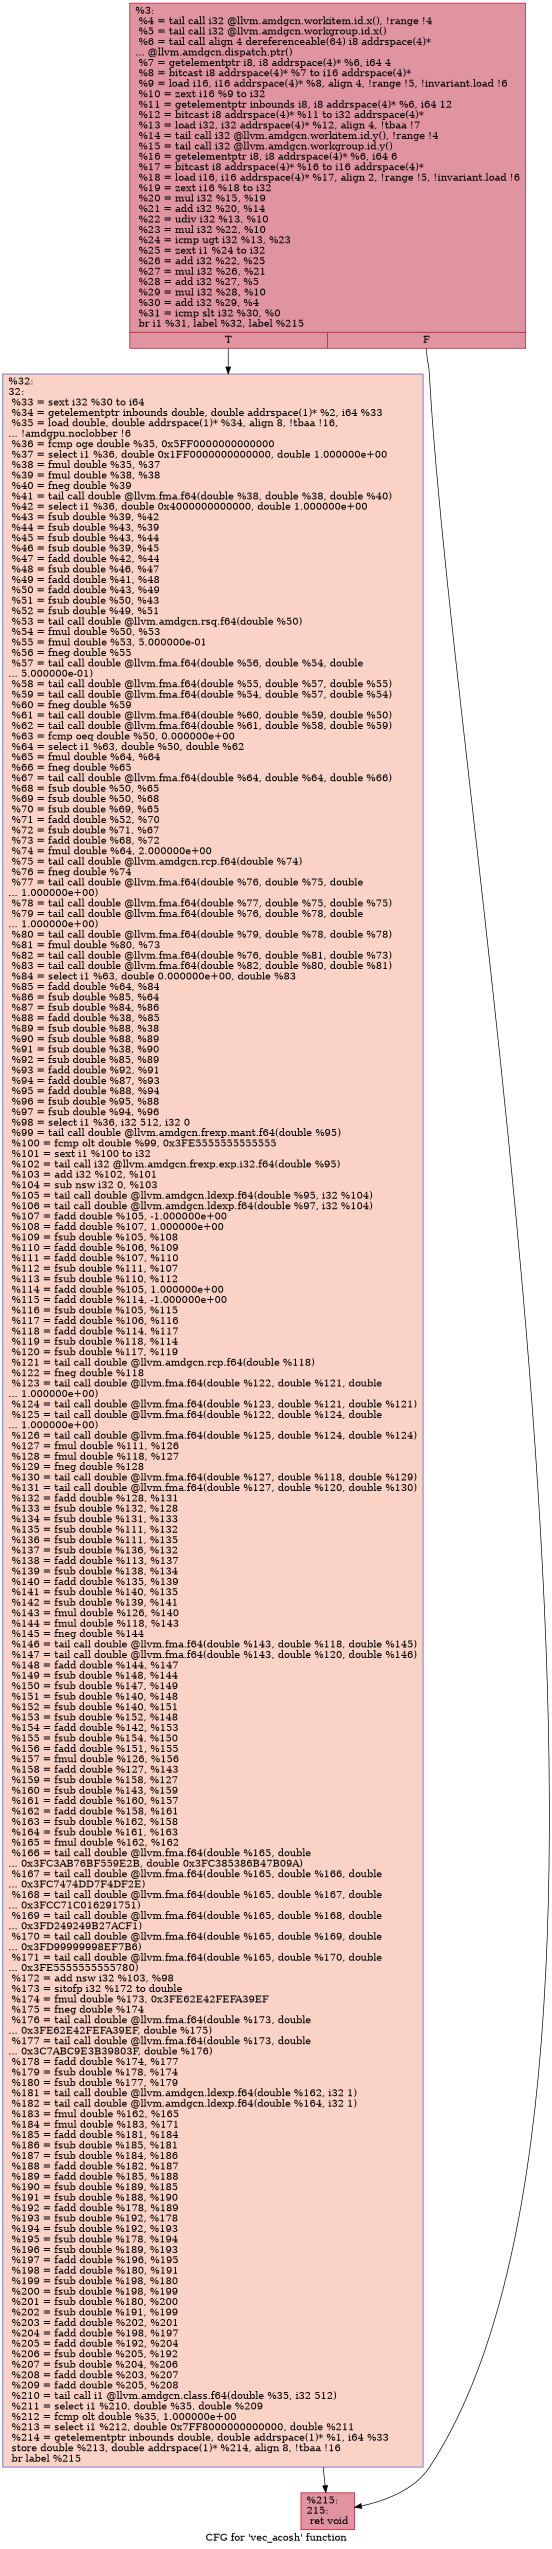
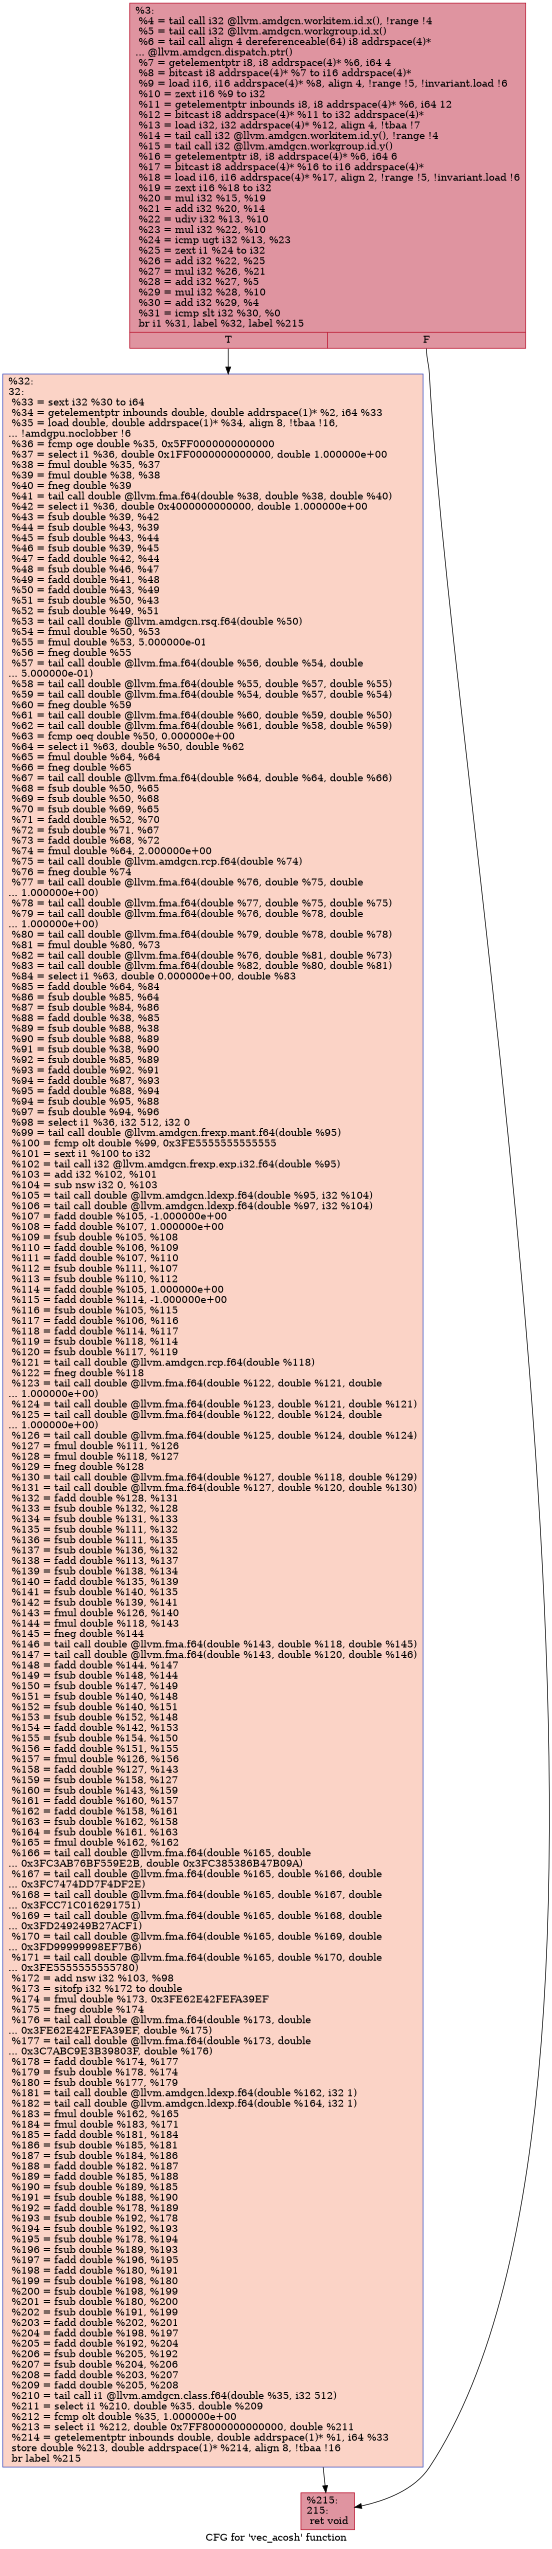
node "%32:": text "%96 = fsub double %95, %88" -> "%94 = fsub double %95, %88"
